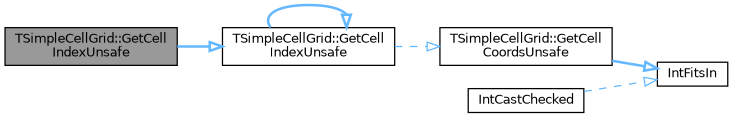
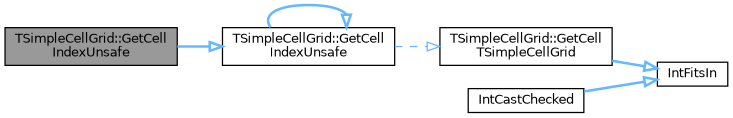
node "TSimpleCellGrid::GetCell CoordsUnsafe": label "TSimpleCellGrid::GetCell CoordsUnsafe" -> "TSimpleCellGrid::GetCell TSimpleCellGrid"
edge "IntCastChecked" -> "IntFitsIn": style dashed -> bold
